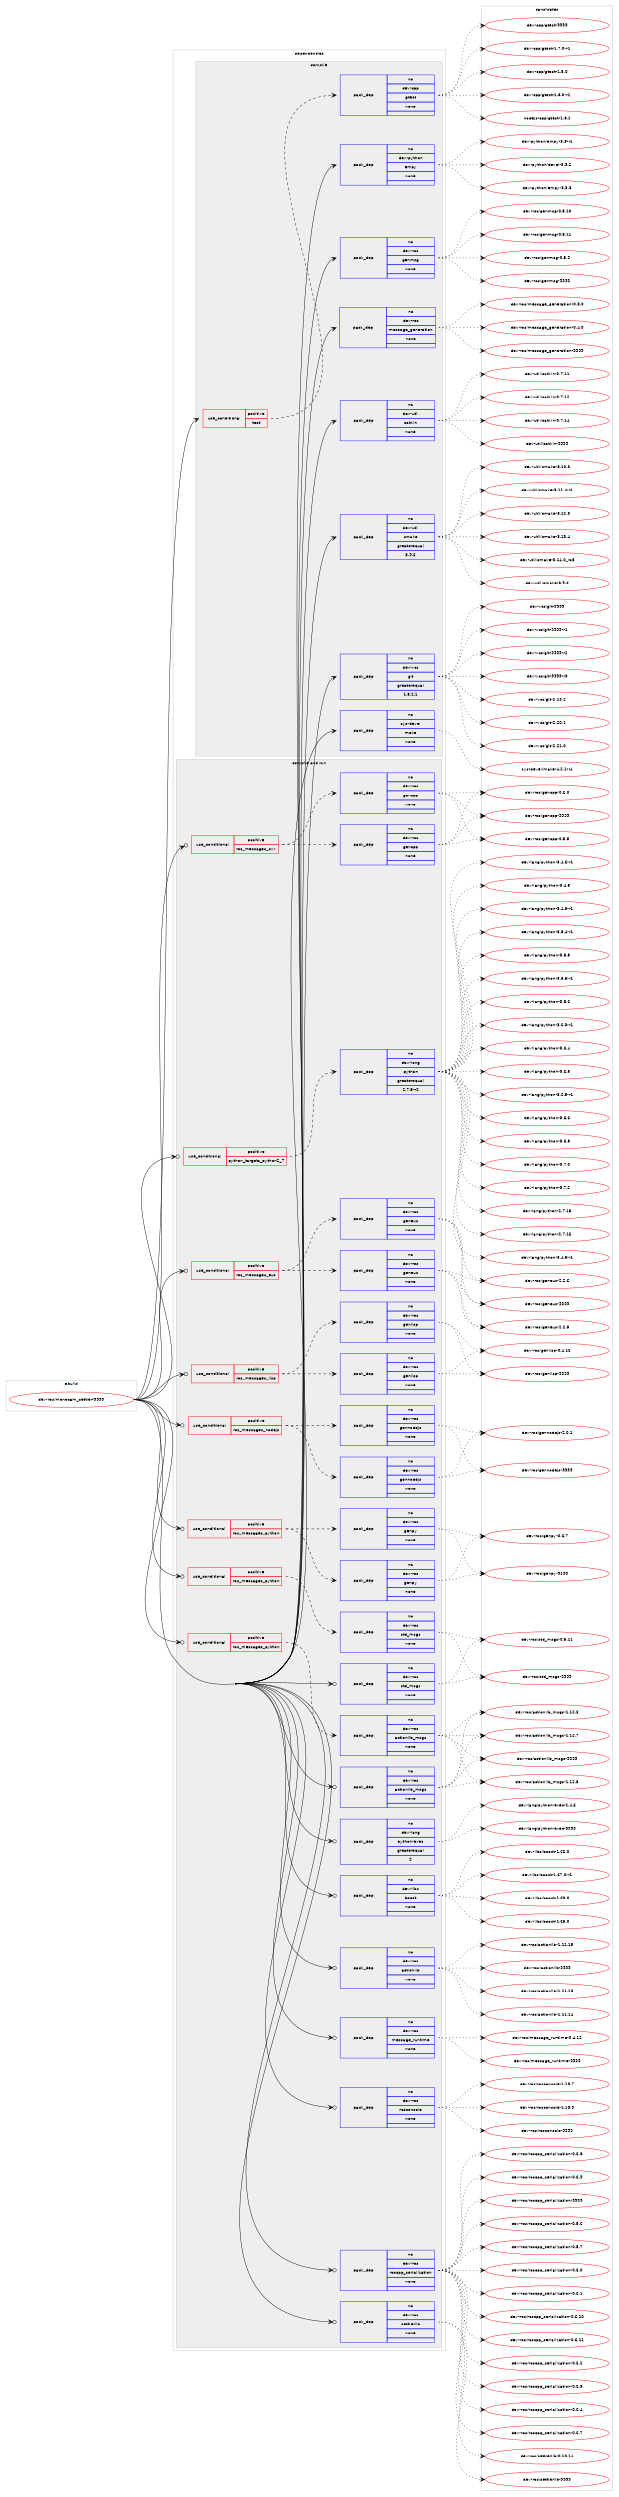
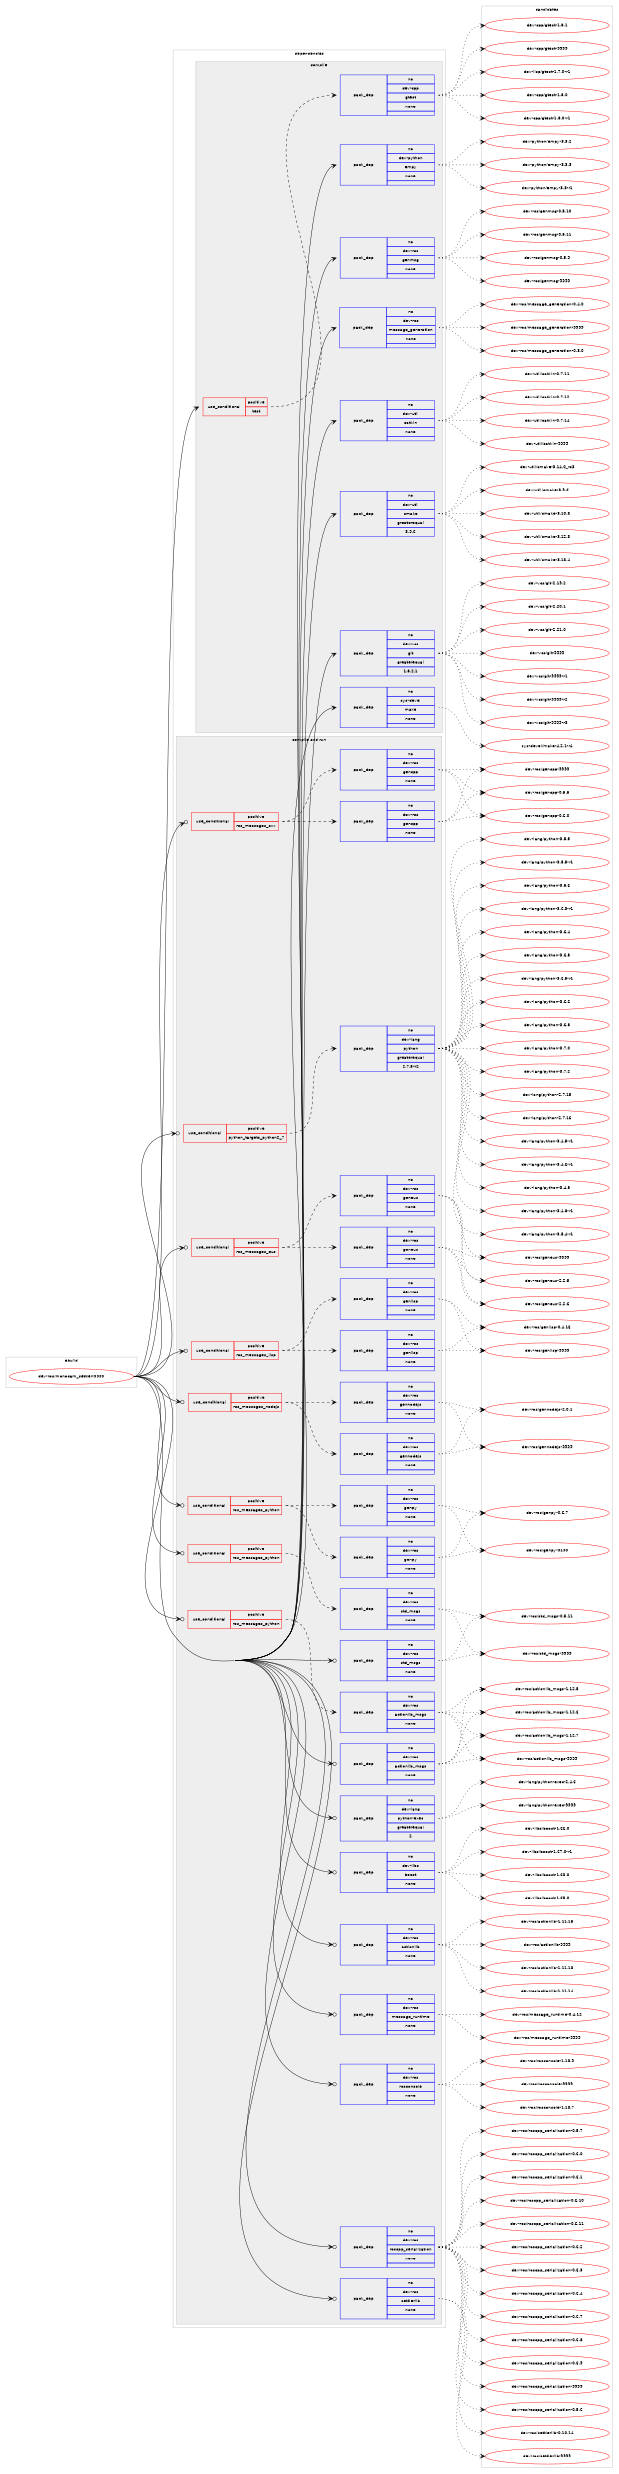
node "dev-cpp/gtest-1.7.0-r1": label "dev-cpp/gtest-1.7.0-r1" -> "dev-lisp/gtest-1.7.0-r1"
node "nodejs-cpp/gtest-1.8.1": label "nodejs-cpp/gtest-1.8.1" -> "dev-cpp/gtest-1.8.1"
node "dev-python/devel-3.3.2": label "dev-python/devel-3.3.2" -> "dev-python/empy-3.3.2"
node "dev-util/cmake-3.11.4-r1": removed
